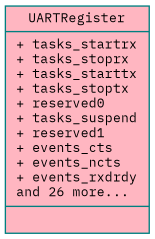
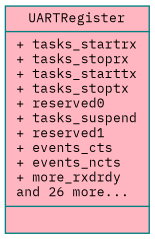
node "UARTRegister": text "+ events_rxdrdy" -> "+ more_rxdrdy"
